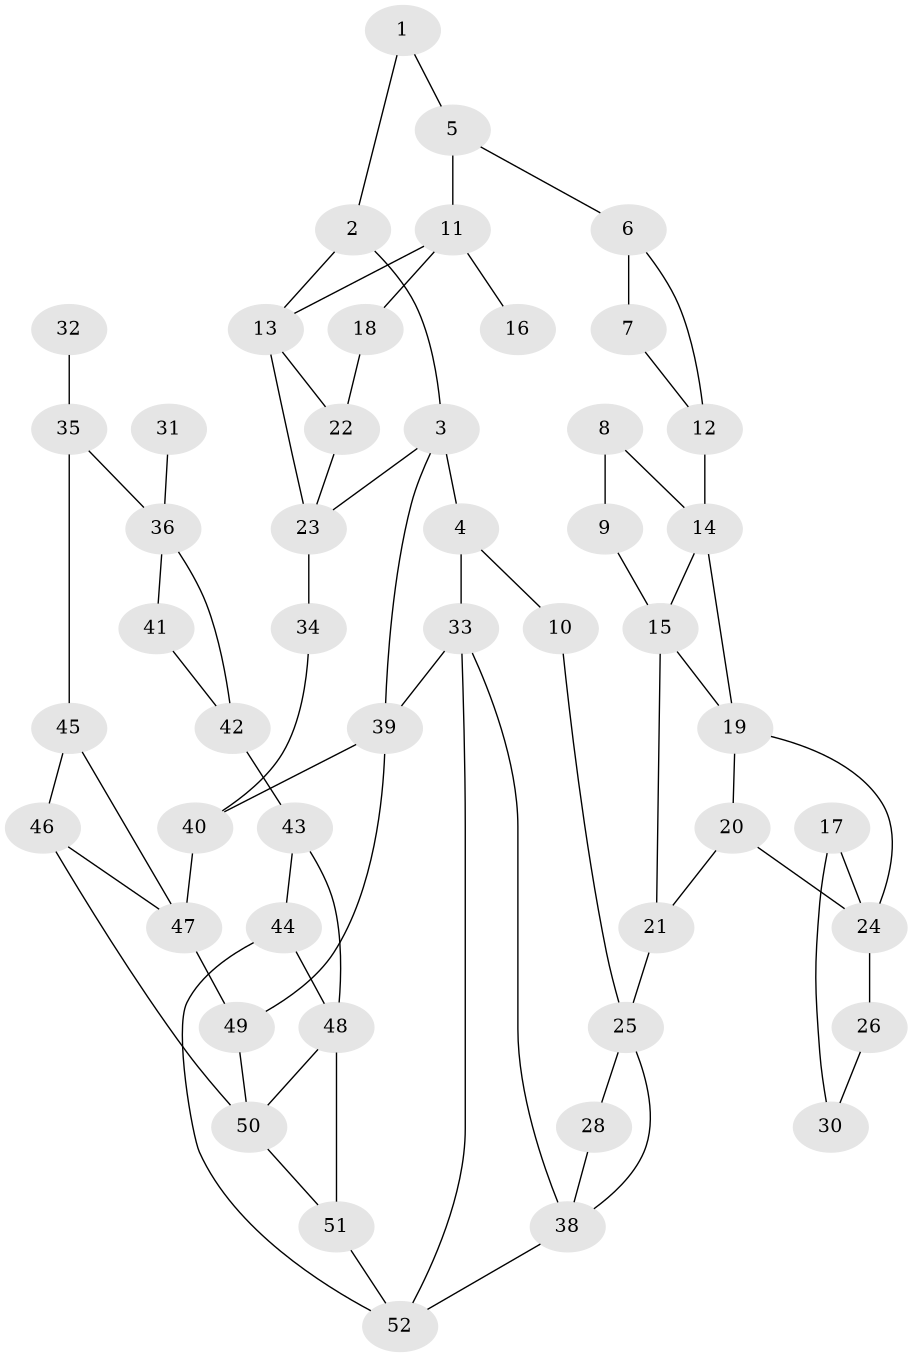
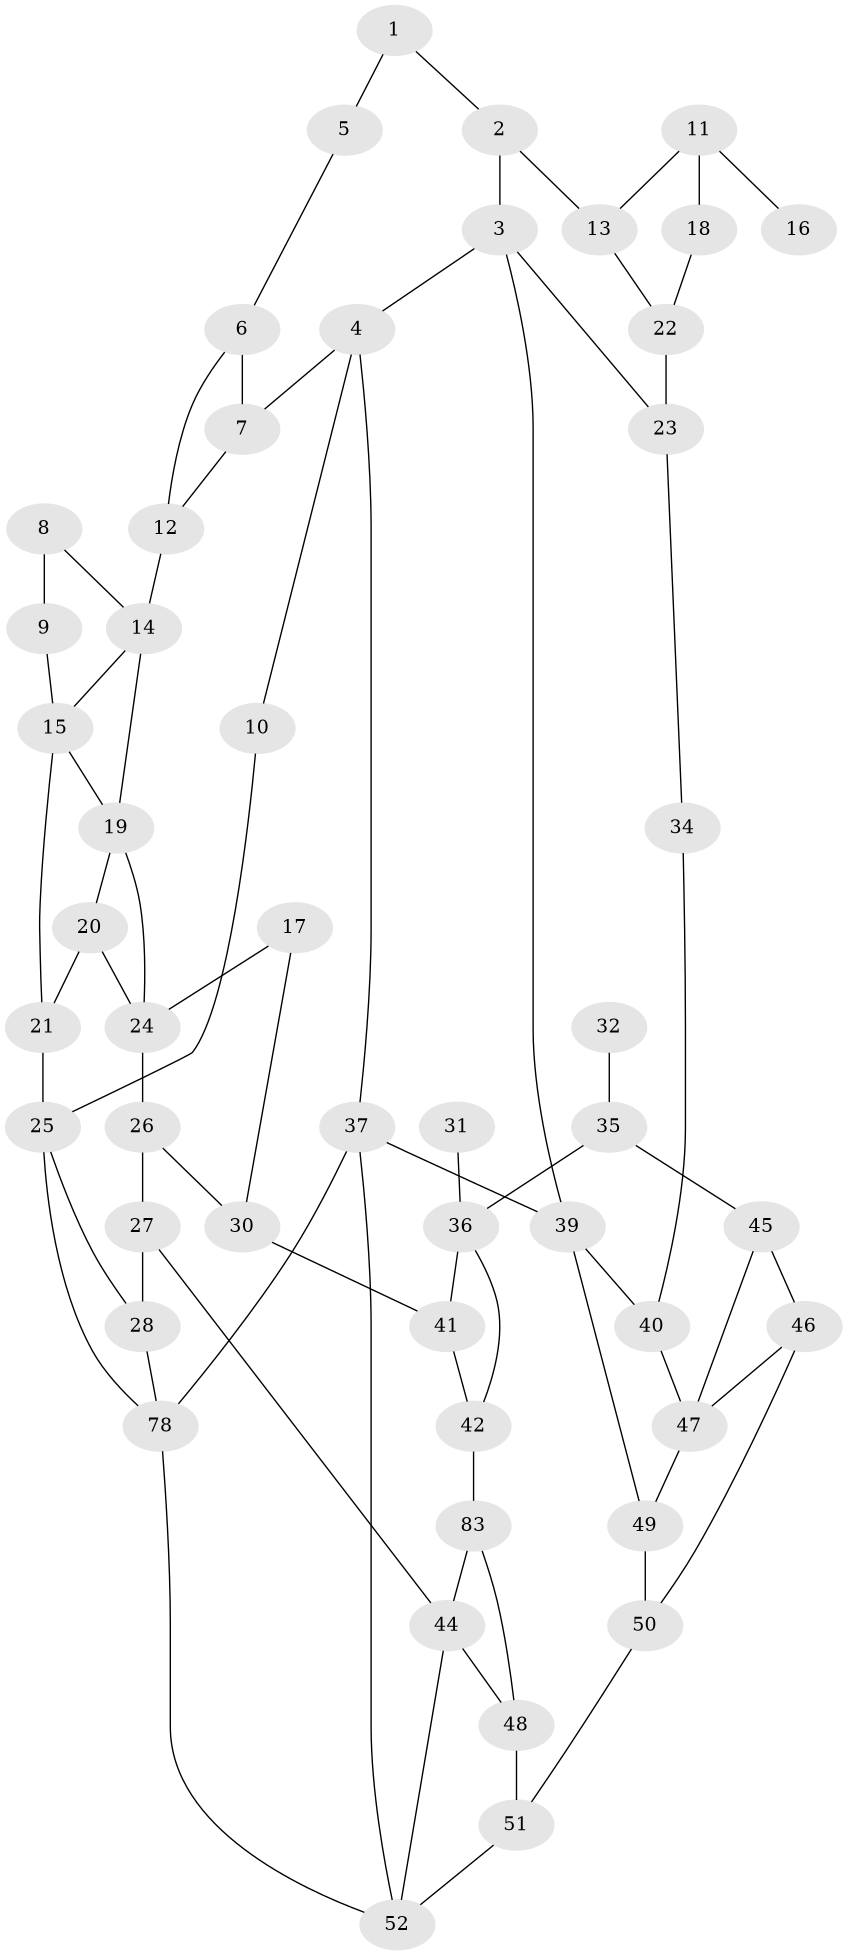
edge "5" -- "11": removed
edge "4" -- "7": added
edge "13" -- "23": removed
node "33": label "33" -> "37"
node "43": label "43" -> "83"
edge "48" -- "50": removed
node "27": added
node "38": label "38" -> "78"
edge "30" -- "41": added
